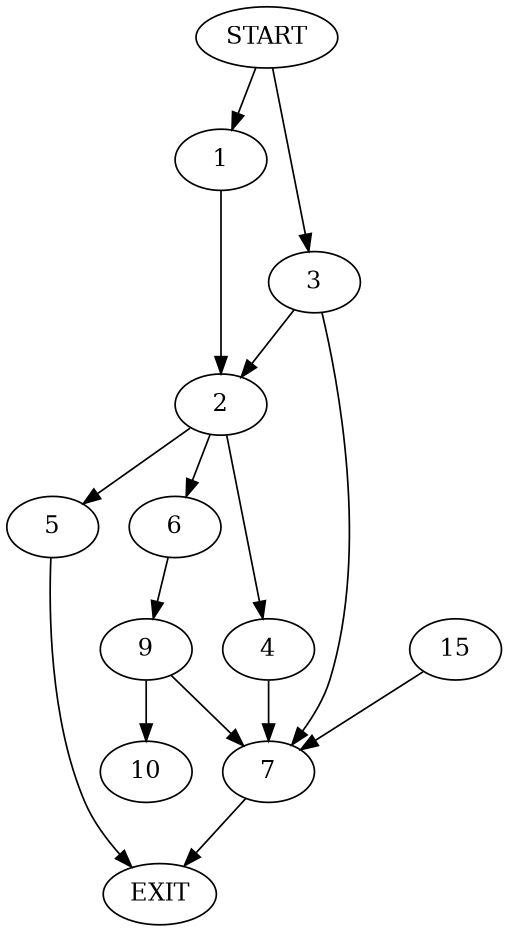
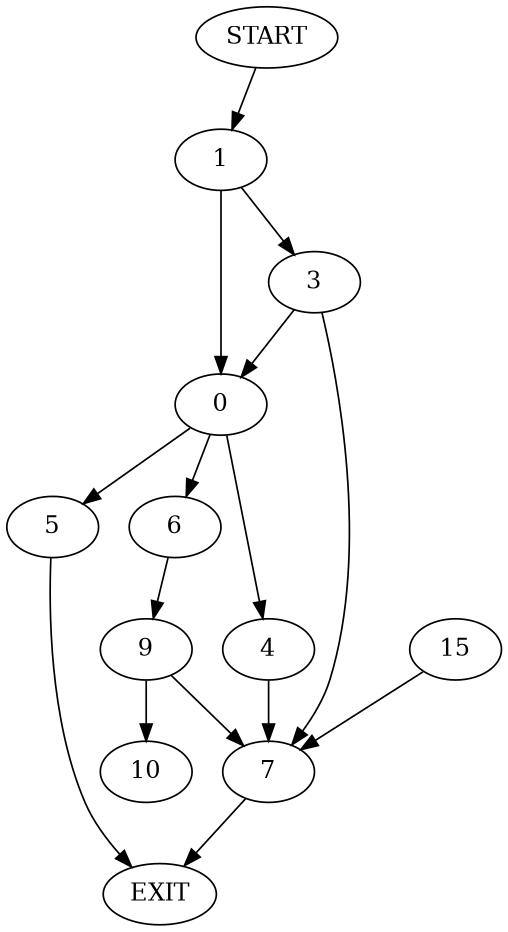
edge "START" -> "3": now "1" -> "3"
node "2": label "2" -> "0"
